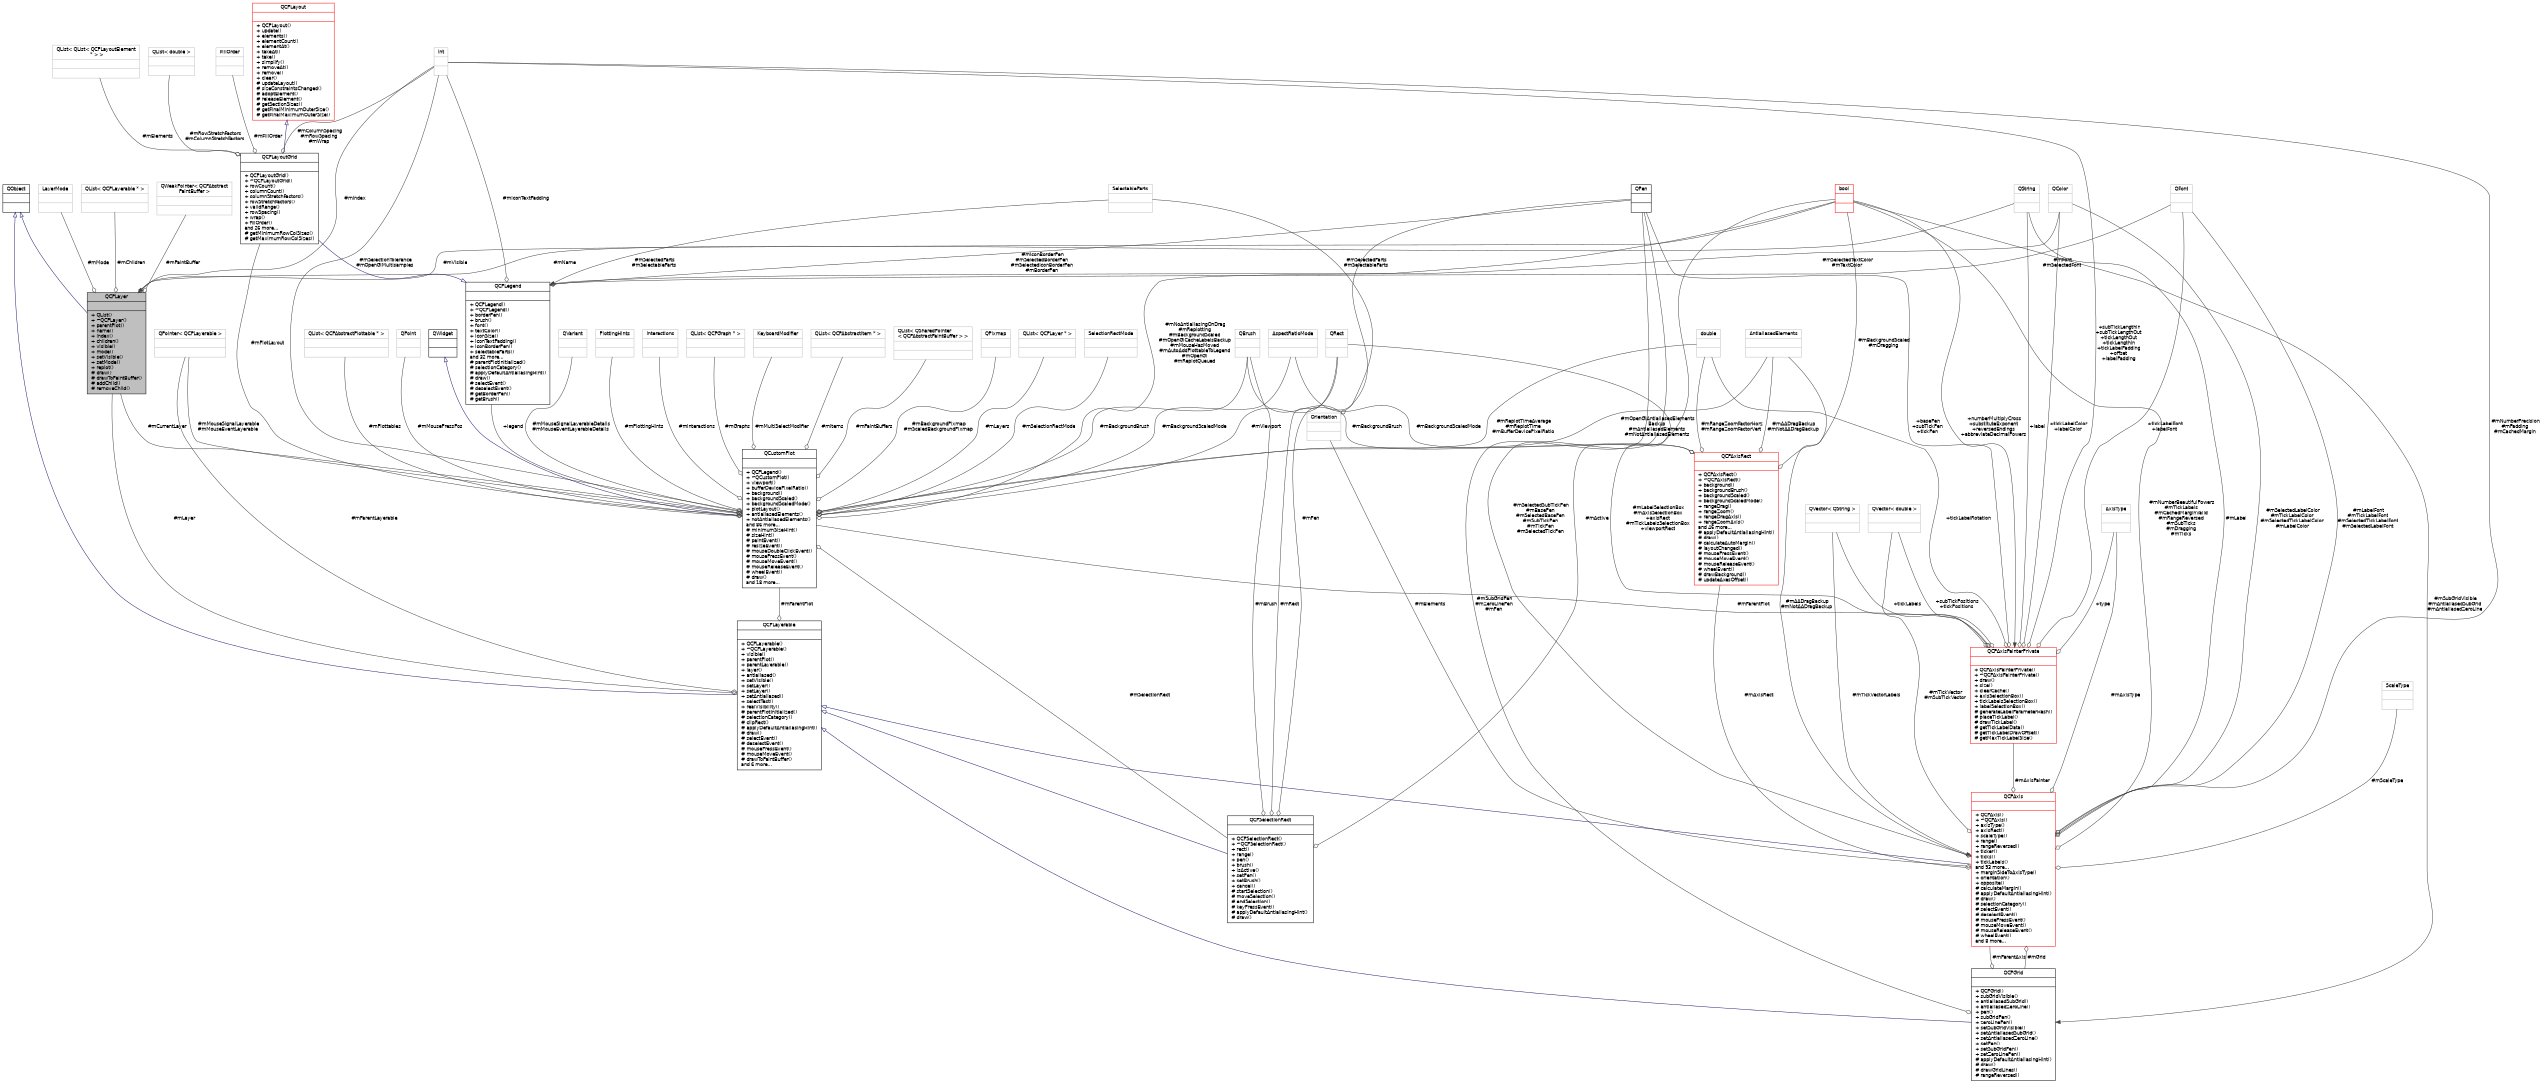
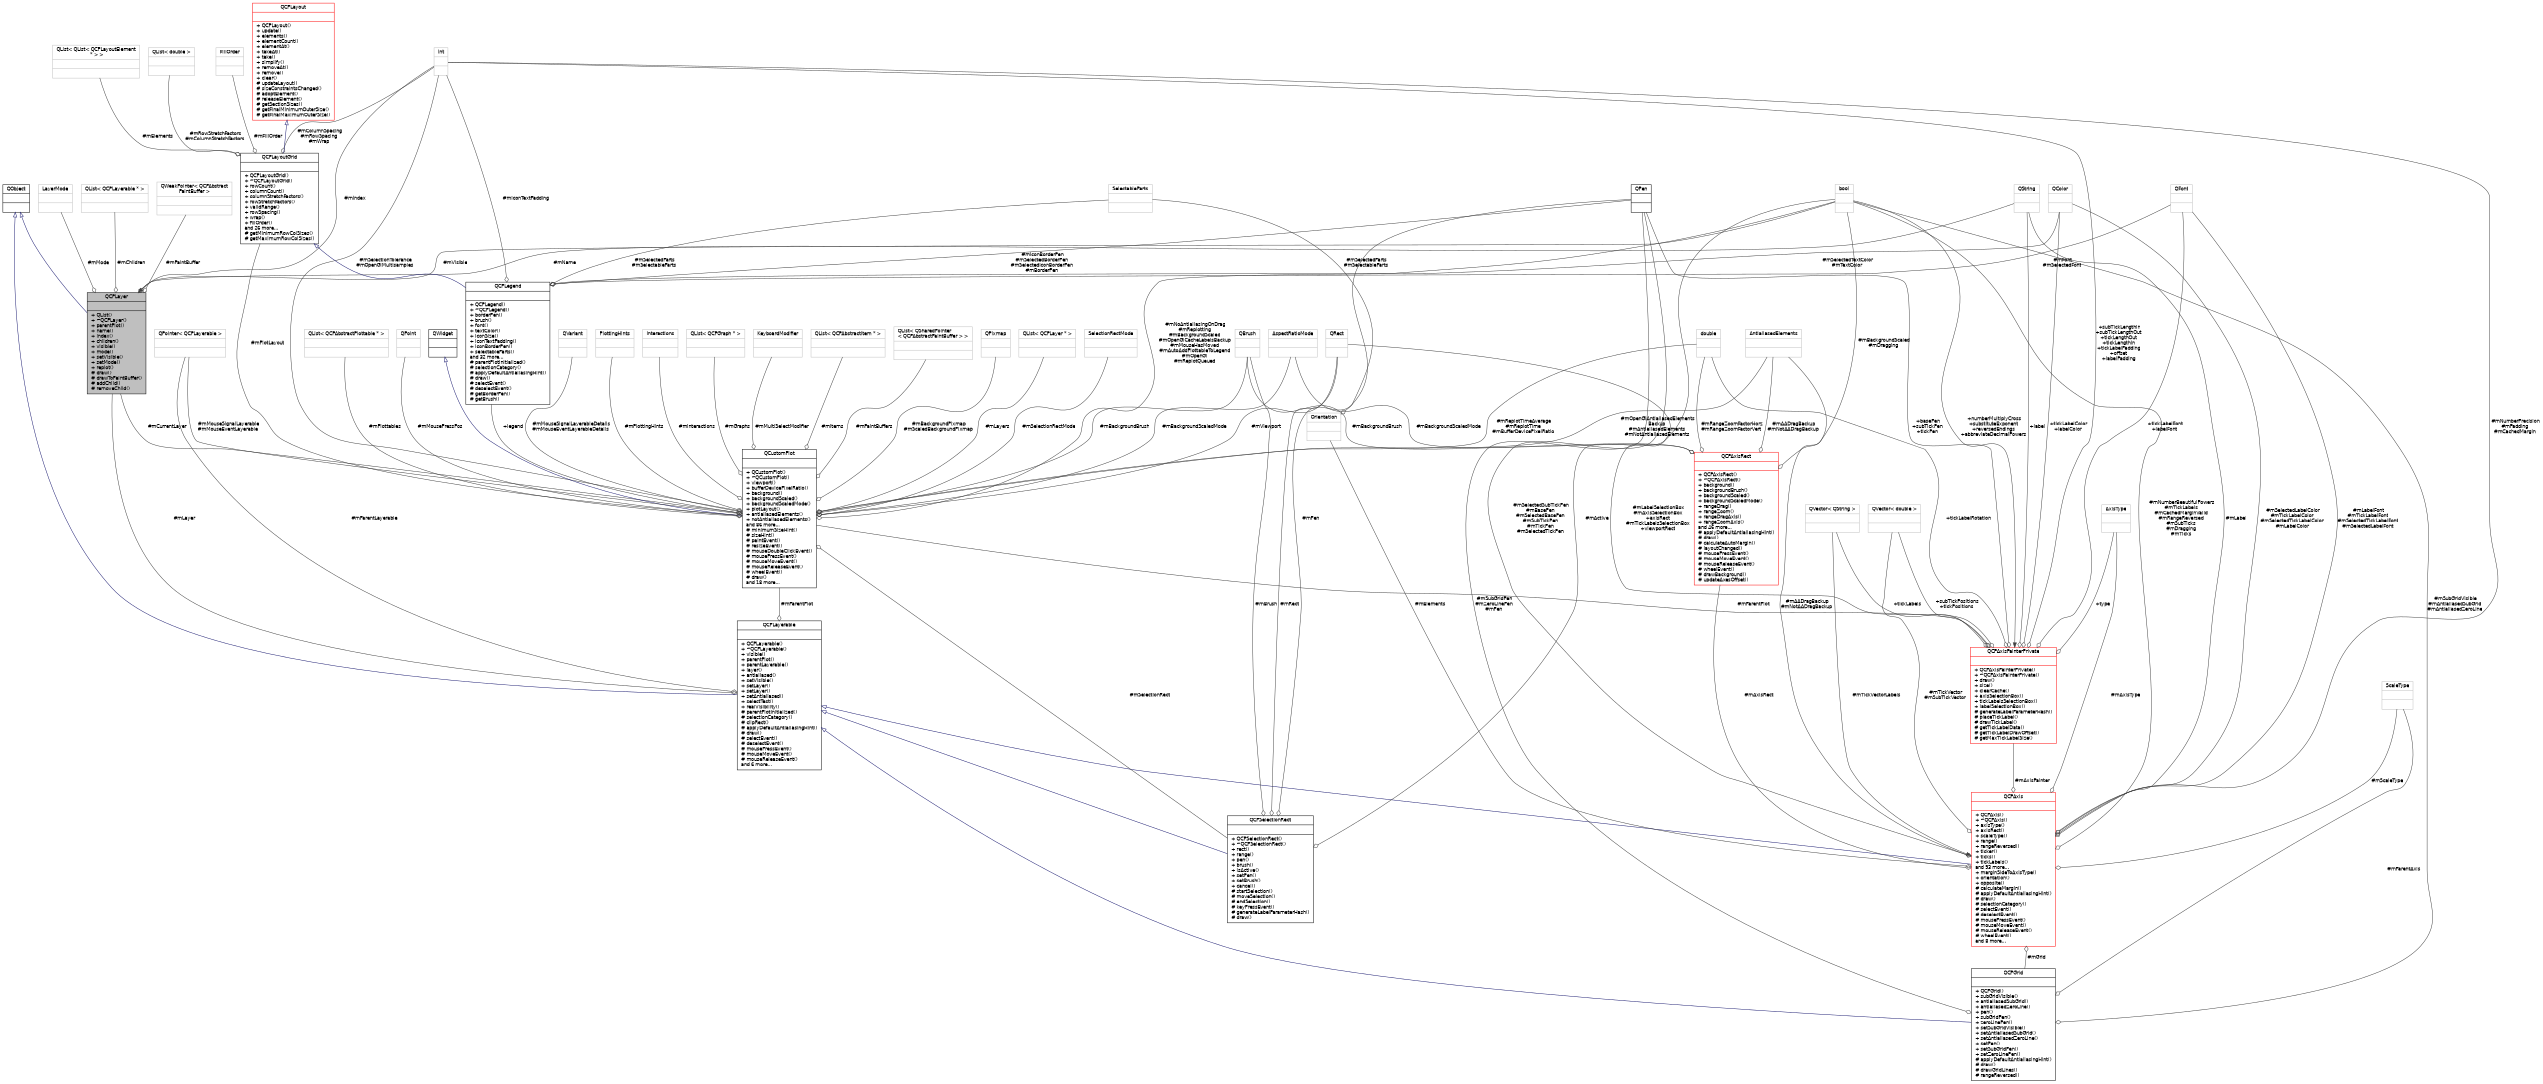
node "bool": color red -> grey75
edge "SelectableParts" -> "QCPLegend": arrowhead normal -> odiamond
edge "QCPLayoutGrid" -> "QCPLegend": reversed
node "QCustomPlot": text "+ QCPLegend()" -> "+ QCustomPlot()"
edge "bool" -> "QCPGrid": arrowhead normal -> odiamond
node "QCPLayerable": text "# drawToPaintBuffer()" -> "# mouseReleaseEvent()"
node "QCPSelectionRect": text "# applyDefaultAntialiasingHint()" -> "# generateLabelParameterHash()"
edge "QCPAxis" -> "QCPGrid": now "ScaleType" -> "QCPGrid"
